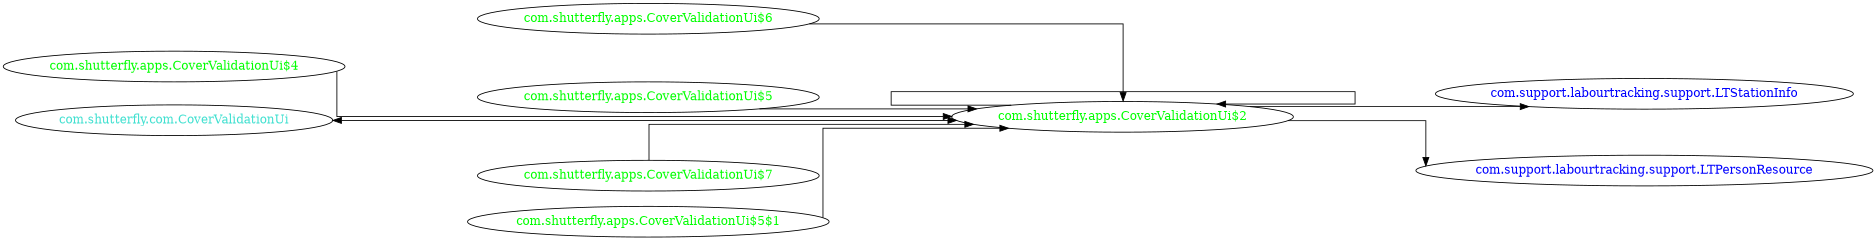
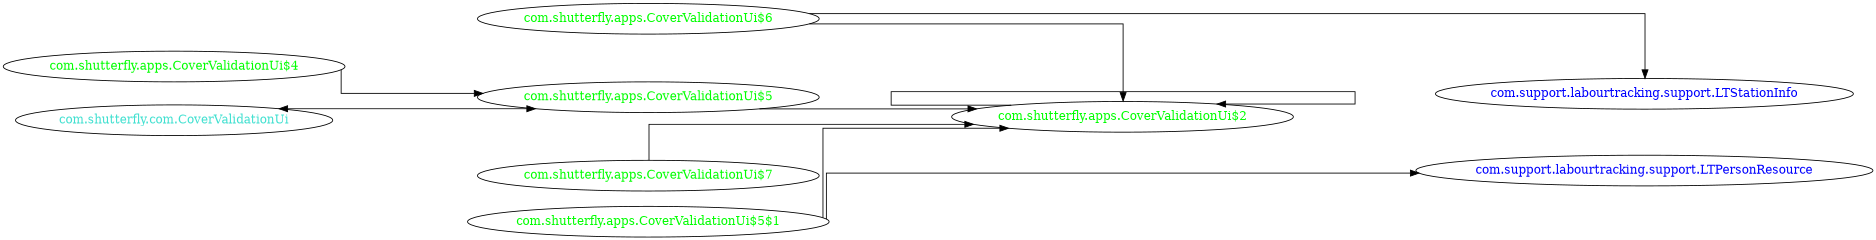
edge "com.shutterfly.apps.CoverValidationUi$2" -> "com.support.labourtracking.support.LTStationInfo": now "com.shutterfly.apps.CoverValidationUi$6" -> "com.support.labourtracking.support.LTStationInfo"
edge "com.shutterfly.apps.CoverValidationUi$4" -> "com.shutterfly.apps.CoverValidationUi$2": now "com.shutterfly.apps.CoverValidationUi$4" -> "com.shutterfly.apps.CoverValidationUi$5"
edge "com.shutterfly.apps.CoverValidationUi$2" -- "com.shutterfly.com.CoverValidationUi": now "com.shutterfly.apps.CoverValidationUi$5" -- "com.shutterfly.com.CoverValidationUi"
edge "com.shutterfly.apps.CoverValidationUi$2" -> "com.support.labourtracking.support.LTPersonResource": now "com.shutterfly.apps.CoverValidationUi$5$1" -> "com.support.labourtracking.support.LTPersonResource"
